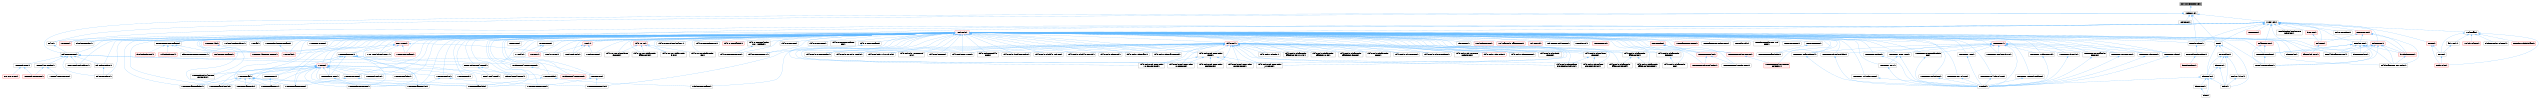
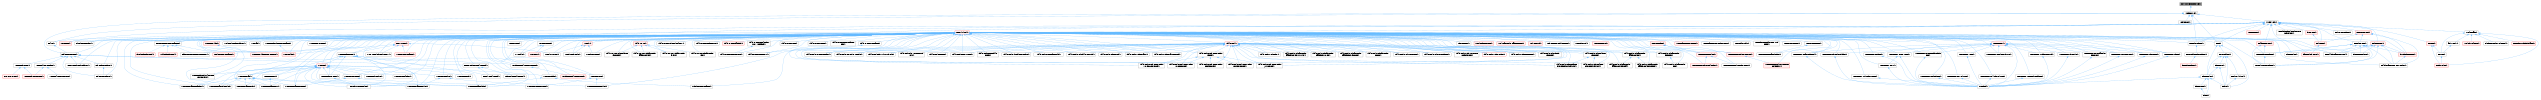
node "LockLogic.h": label "LockLogic.h" -> "CoreMinimal.h"
node "AbilityTask_WaitAbilityActivate.h": label "AbilityTask_WaitAbilityActivate.h" -> "AbilityTask_ActorEditorUtils.h"
node "AIPerceptionComponent.h": label "AIPerceptionComponent.h" -> "ContainmentQueries.h"
